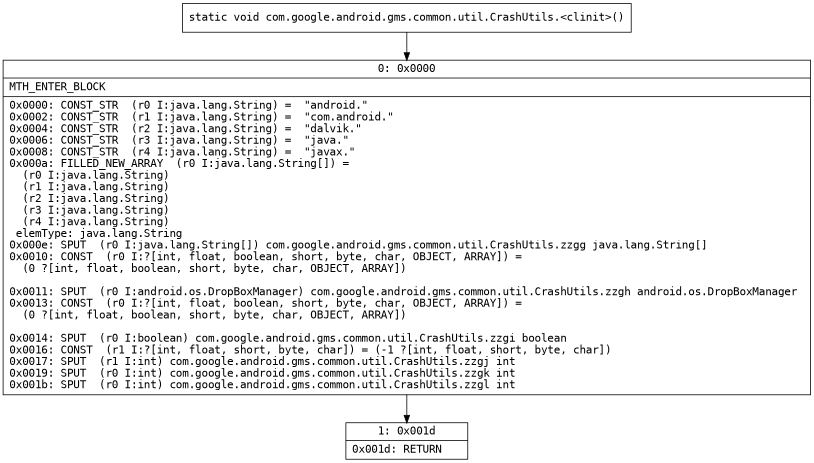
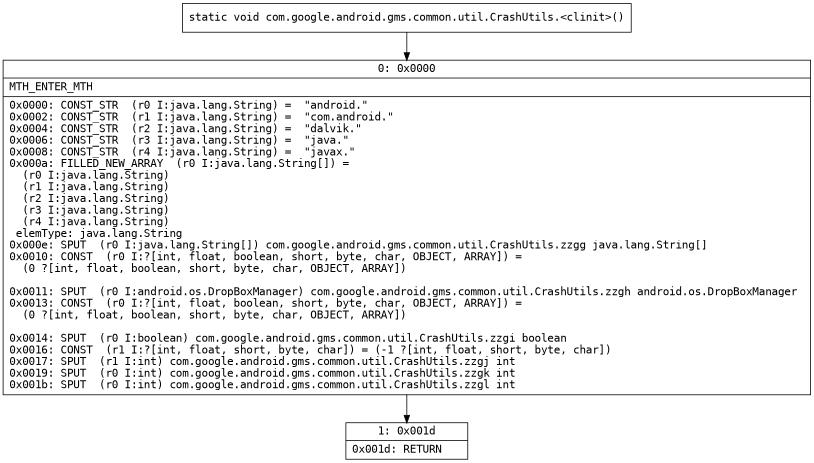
node "0: 0x0000": text "MTH_ENTER_BLOCK" -> "MTH_ENTER_MTH"
